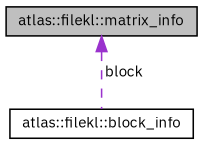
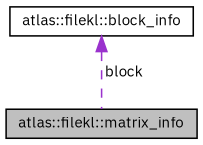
edge "atlas::filekl::block_info" -> "atlas::filekl::matrix_info": reversed
